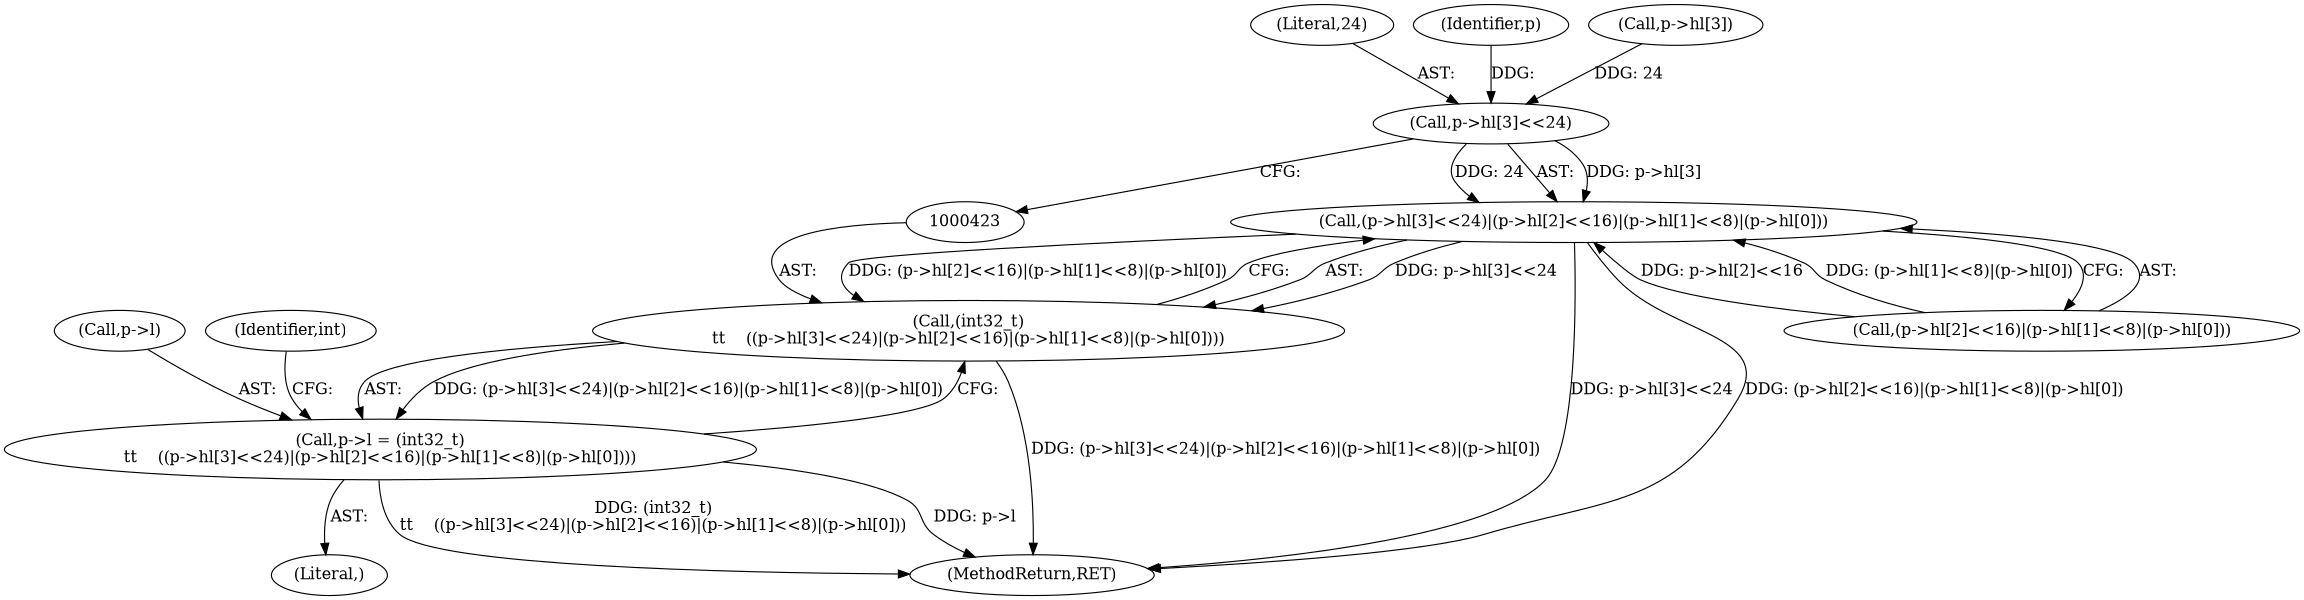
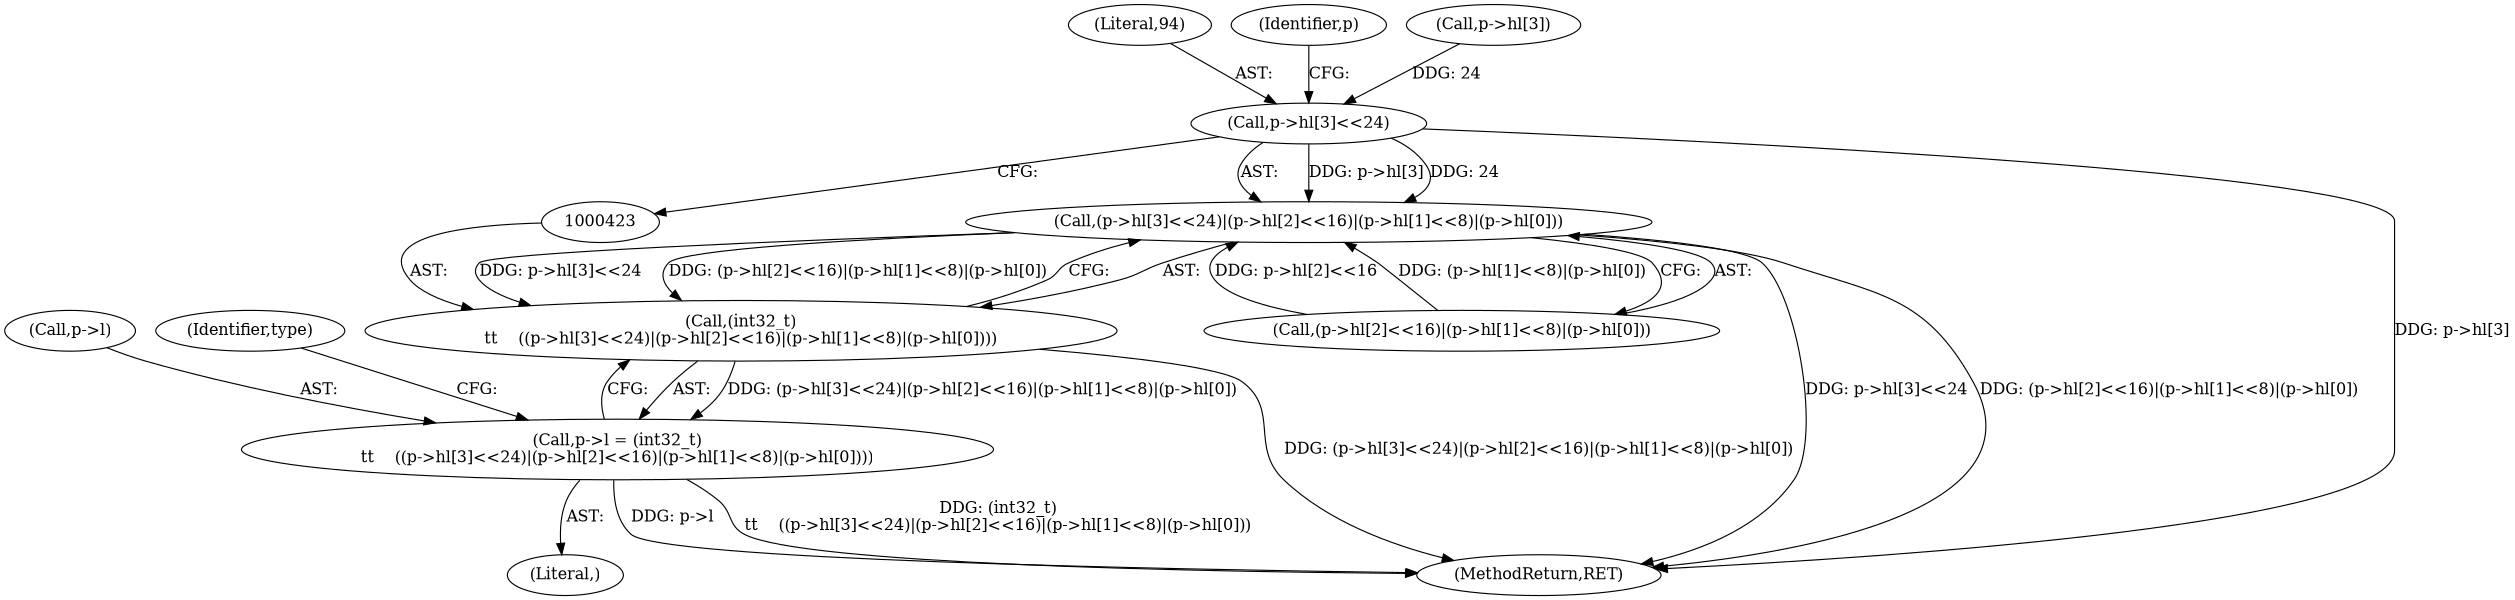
node "(Literal,24)": label "(Literal,24)" -> "(Literal,94)"
edge "(Identifier,p)" -> "(Call,p->hl[3]<<24)": label "DDG: " -> "CFG: "
edge "(Call,p->hl[3]<<24)" -> "(MethodReturn,RET)": added, label "DDG: p->hl[3]"
node "(Identifier,int)": label "(Identifier,int)" -> "(Identifier,type)"
